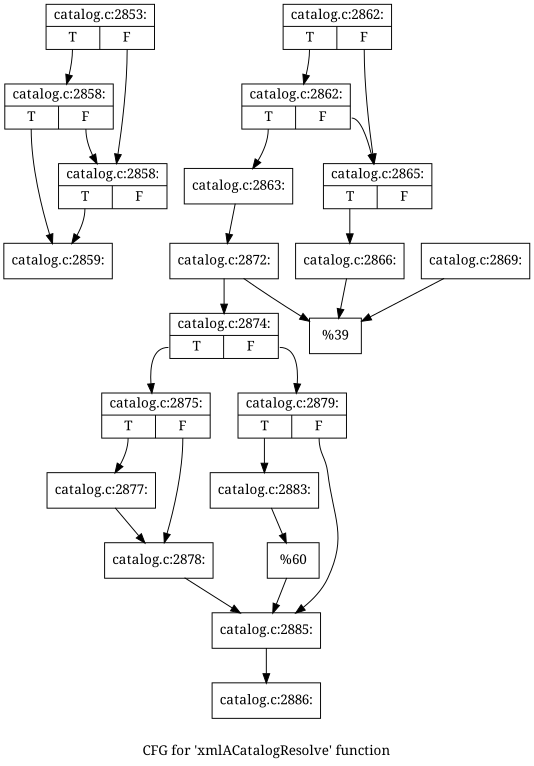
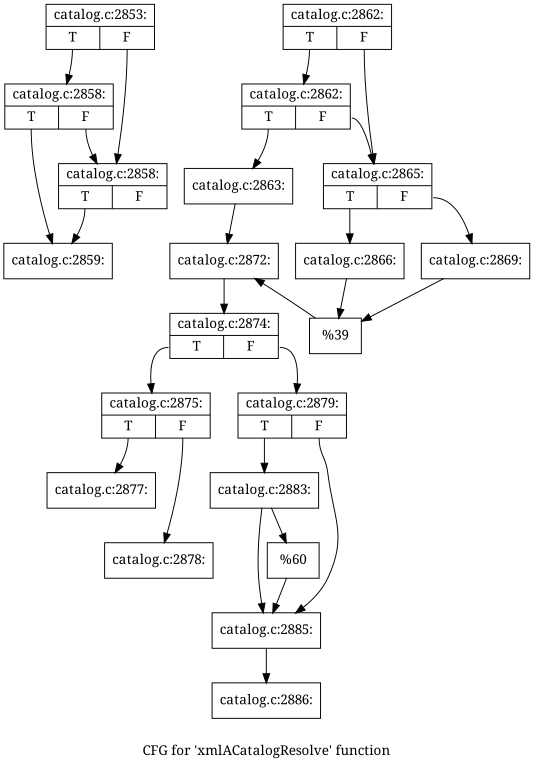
edge "catalog.c:2865:" -> "catalog.c:2869:": added
edge "catalog.c:2872:" -> "%39": reversed
edge "catalog.c:2877:" -> "catalog.c:2878:": removed
edge "catalog.c:2878:" -> "catalog.c:2885:": now "catalog.c:2883:" -> "catalog.c:2885:"
